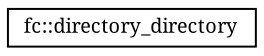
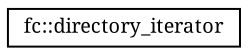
node "fc::directory_directory": label "fc::directory_directory" -> "fc::directory_iterator"
